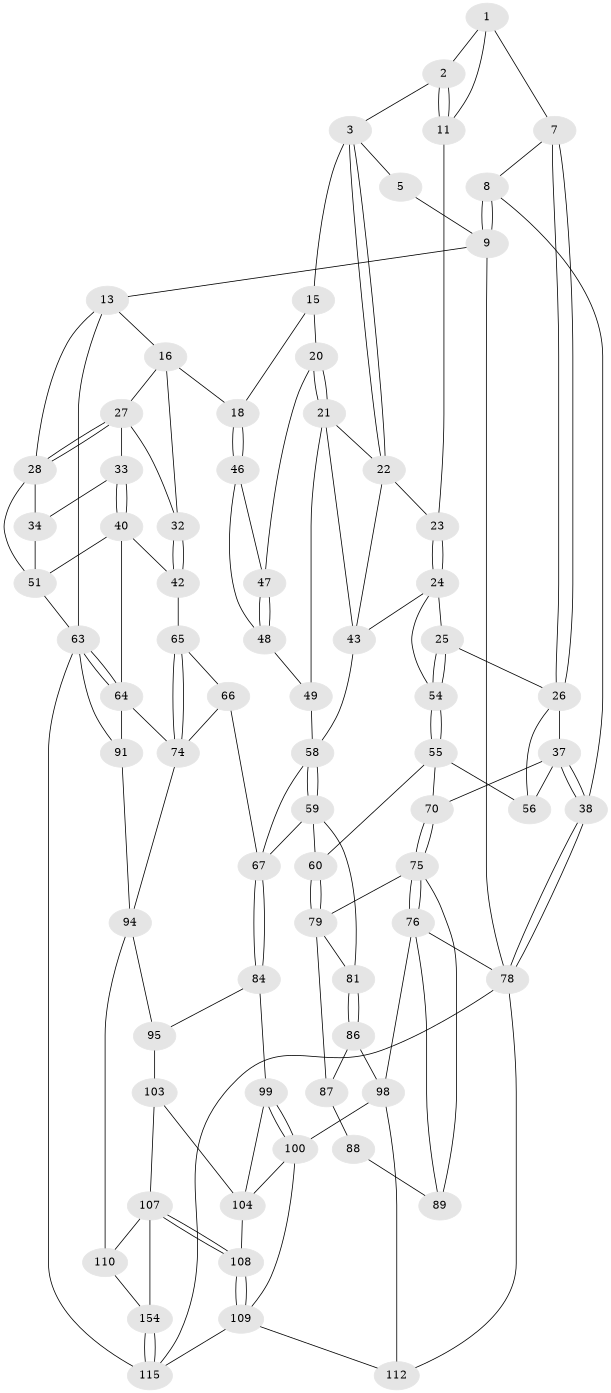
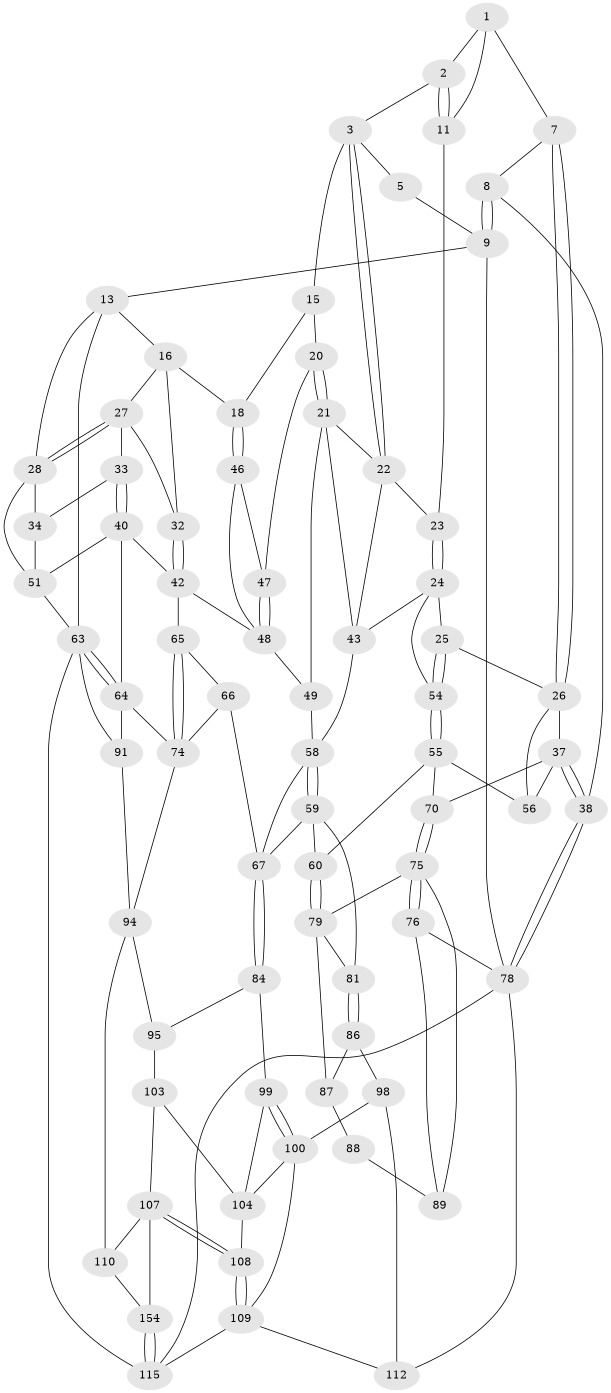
edge "42" -- "48": added
edge "76" -- "98": removed
